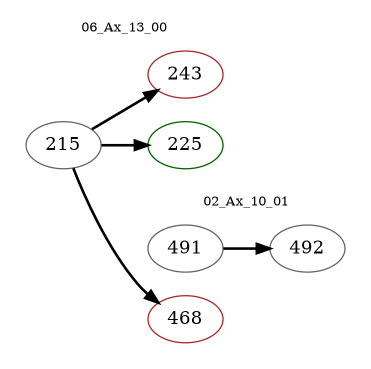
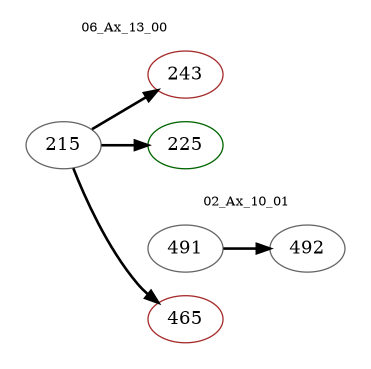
node "468": label "468" -> "465"
